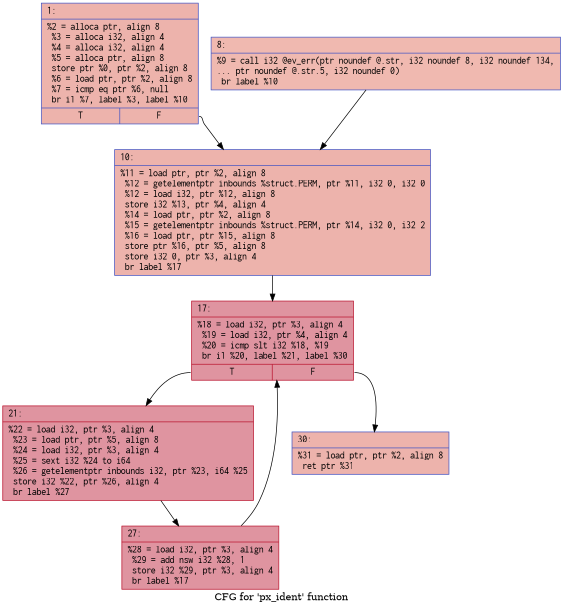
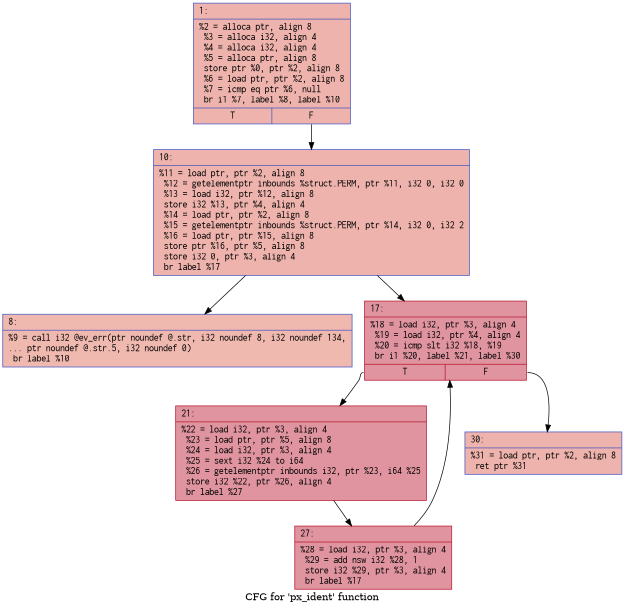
node "1:": text "br i1 %7, label %3, label %10" -> "br i1 %7, label %8, label %10"
edge "8:" -> "10:": reversed
node "10:": text "%12 = load i32, ptr %12, align 8" -> "%13 = load i32, ptr %12, align 8"
